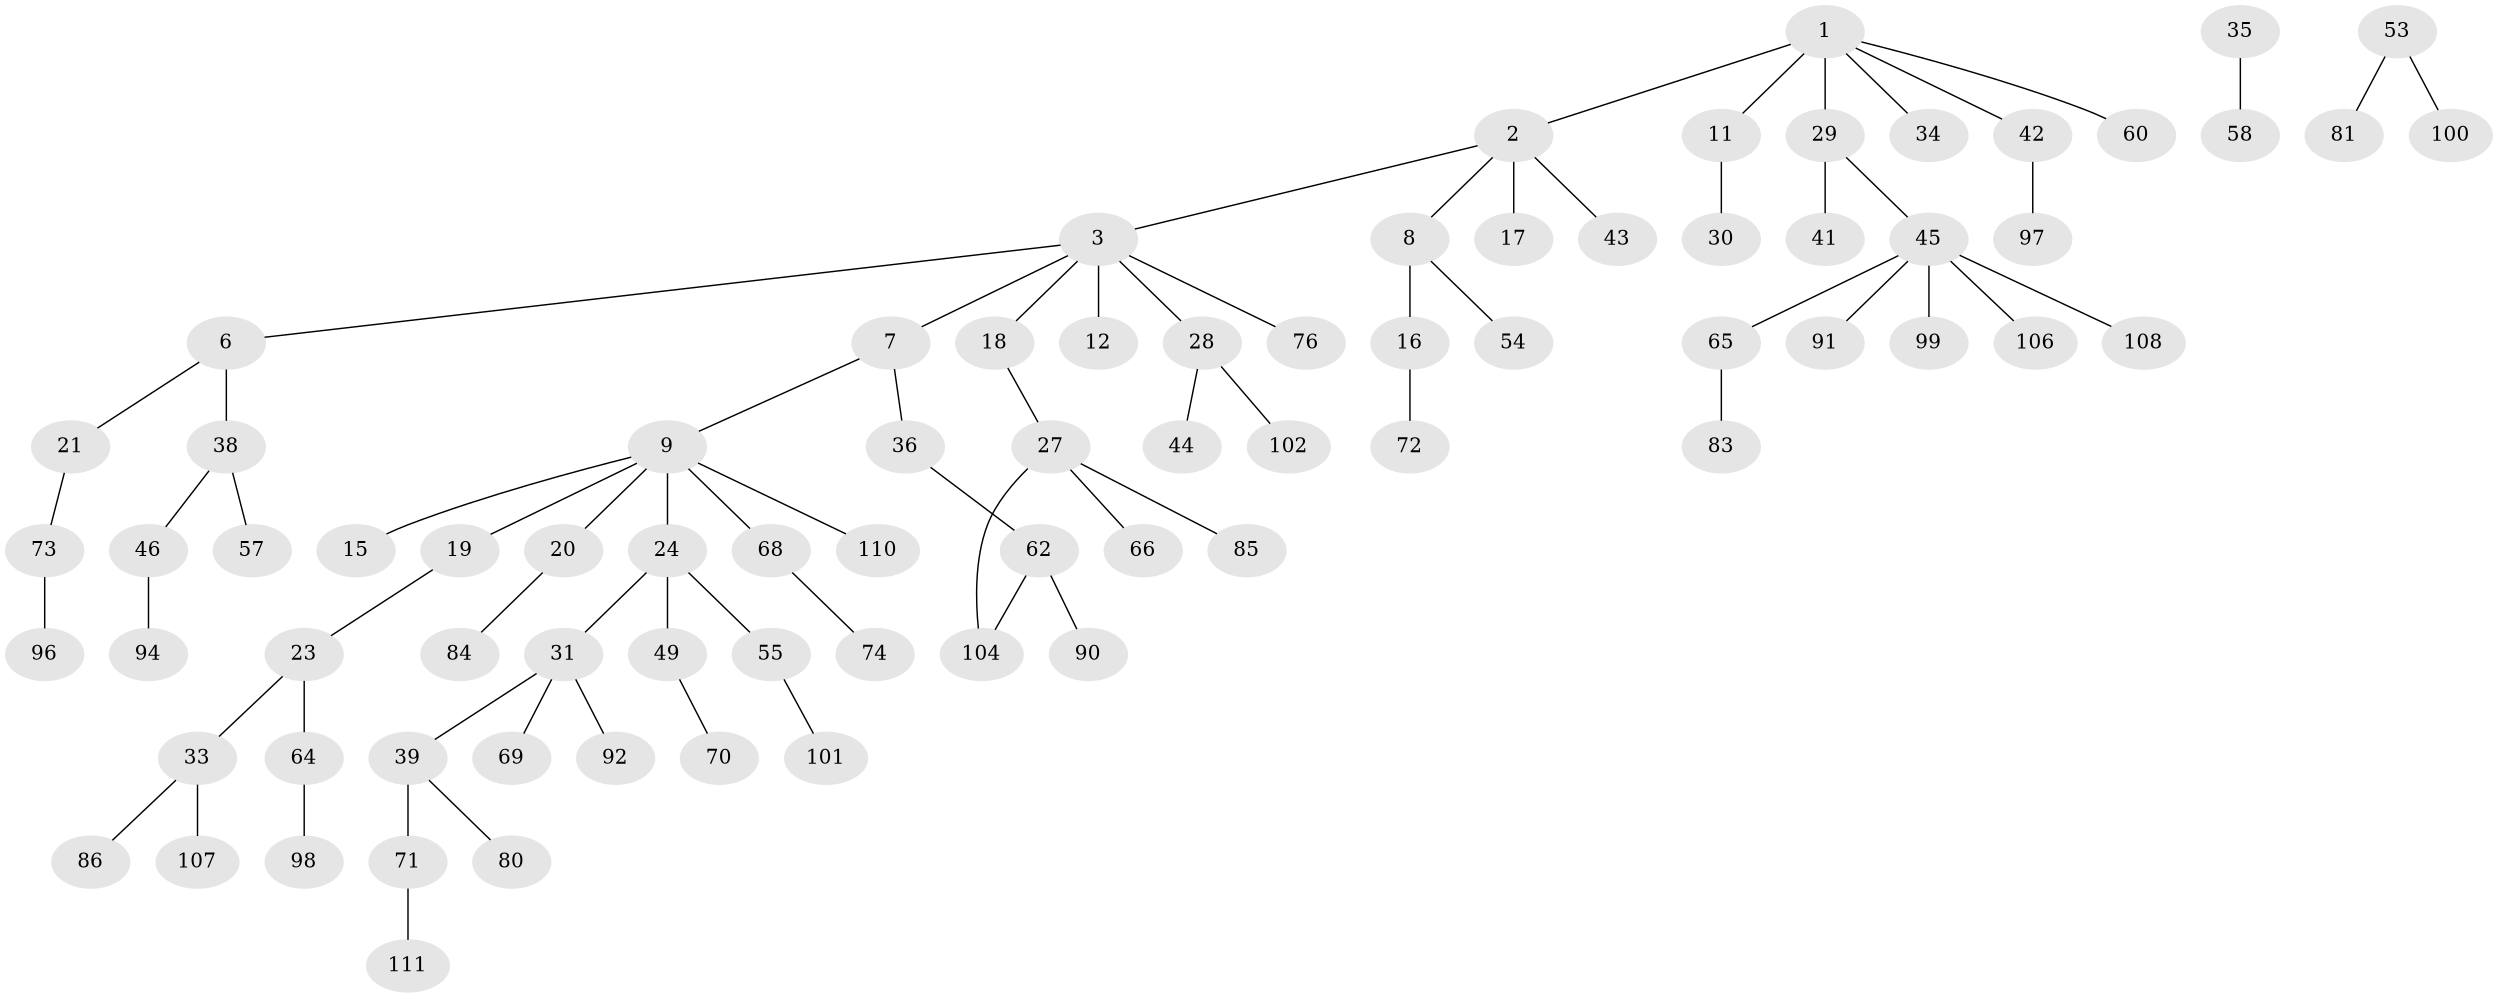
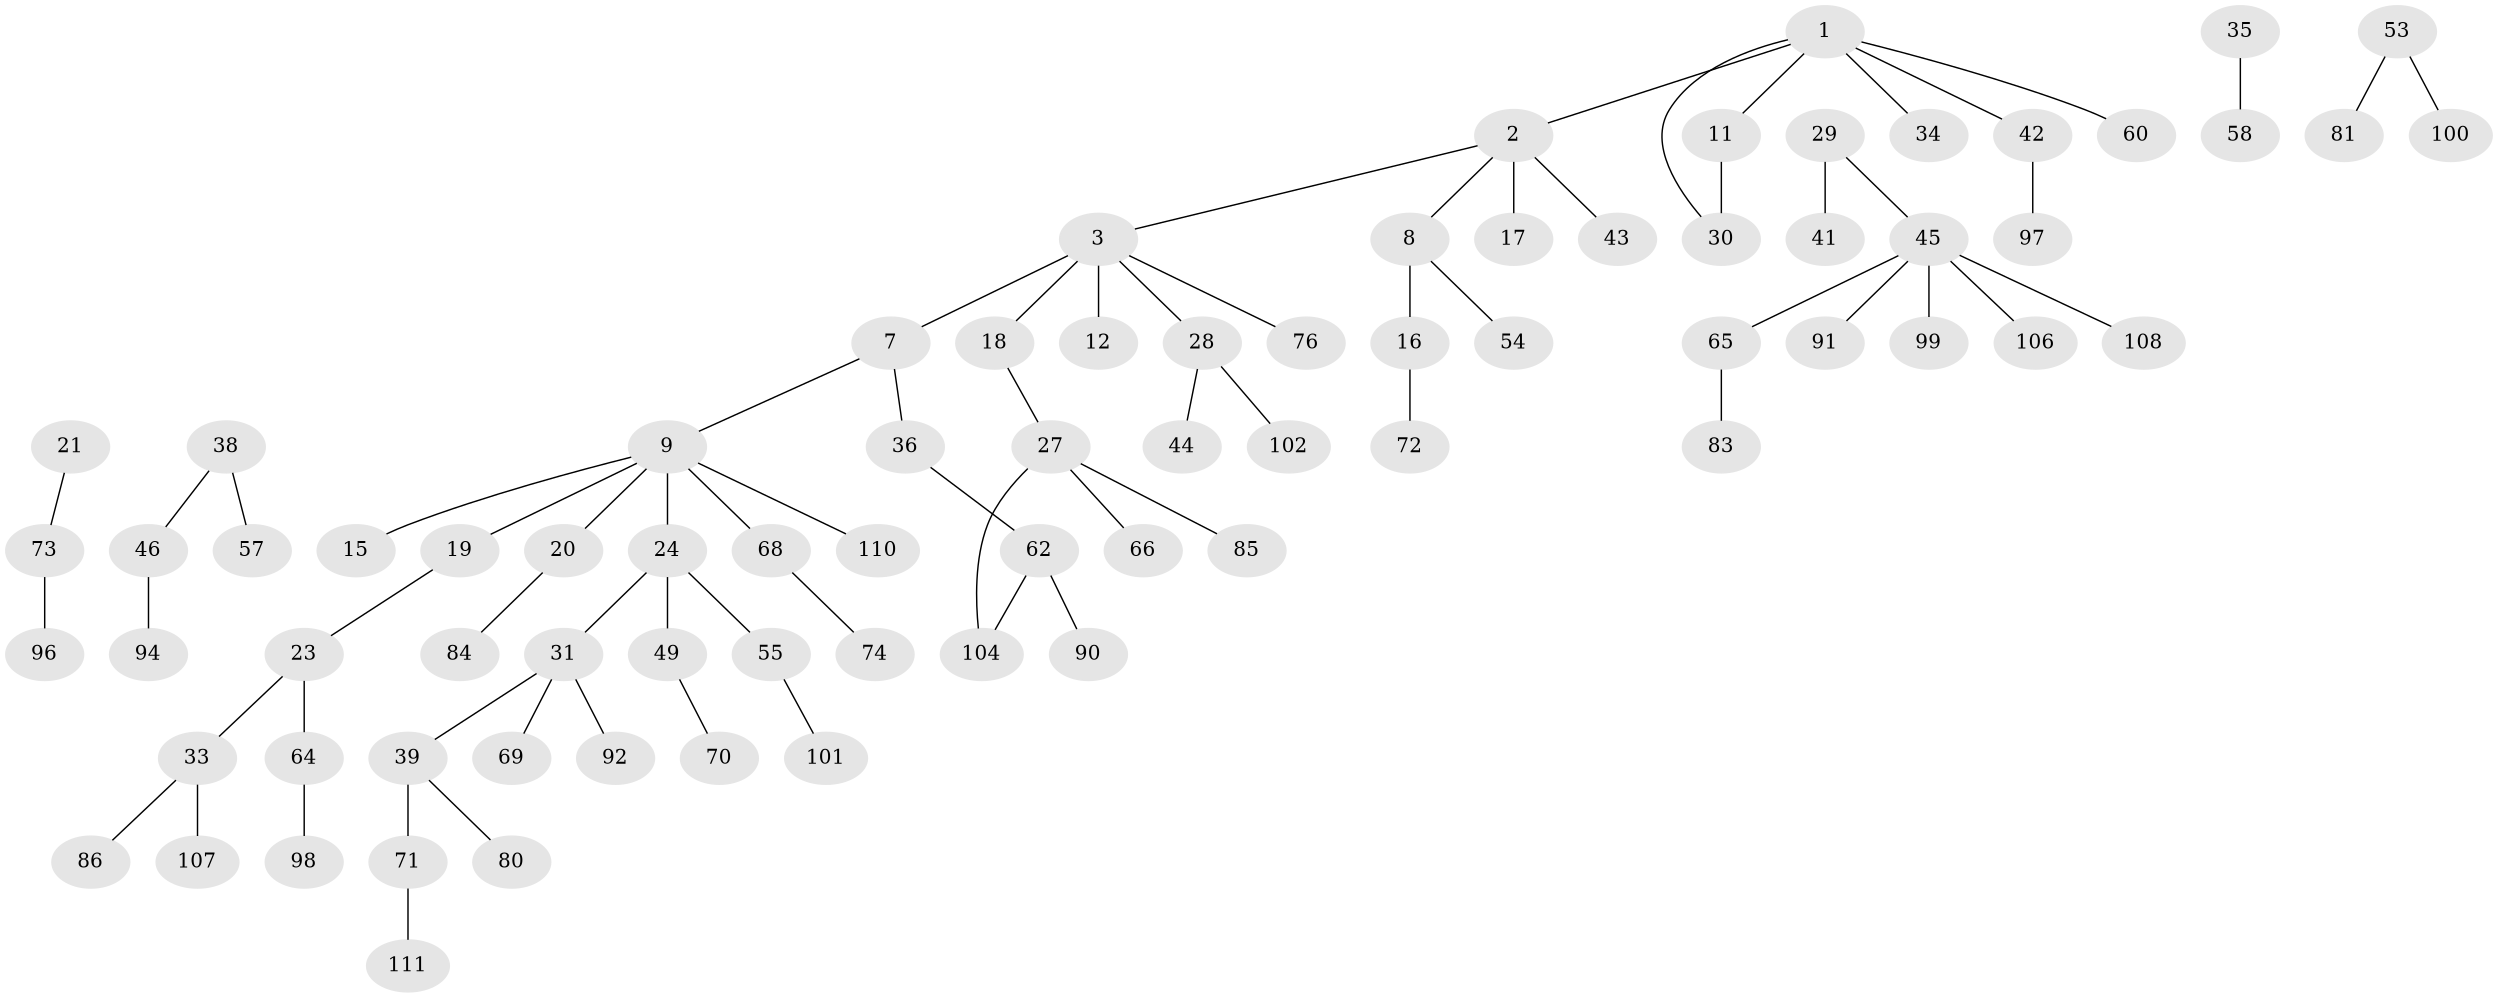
edge "1" -- "29": now "1" -- "30"
node "6": removed
